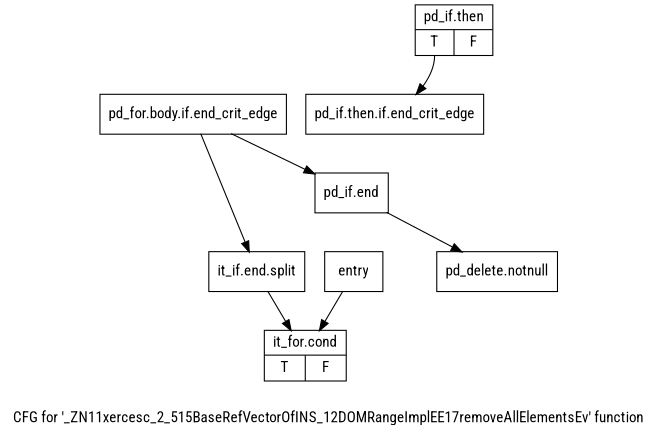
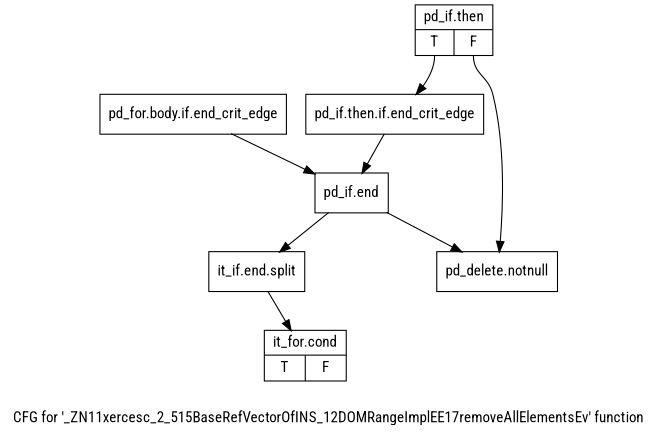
edge "pd_if.then" -> "pd_delete.notnull": added
edge "pd_if.then.if.end_crit_edge" -> "pd_if.end": added
edge "pd_for.body.if.end_crit_edge" -> "it_if.end.split": now "pd_if.end" -> "it_if.end.split"
node "entry": removed
